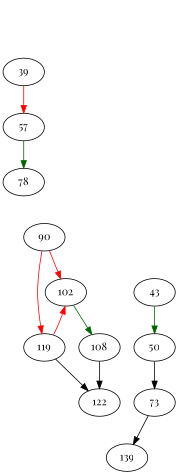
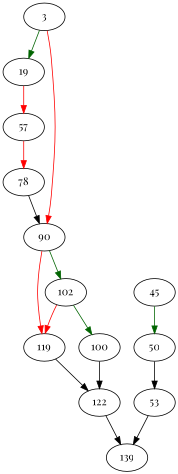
node "3": added
node "39": label "39" -> "19"
edge "57" -> "78": color darkgreen -> red
edge "78" -> "90": added
edge "90" -> "102": color red -> darkgreen
node "43": label "43" -> "45"
edge "119" -> "102": reversed
node "108": label "108" -> "100"
node "73": label "73" -> "53"
edge "122" -> "139": added
